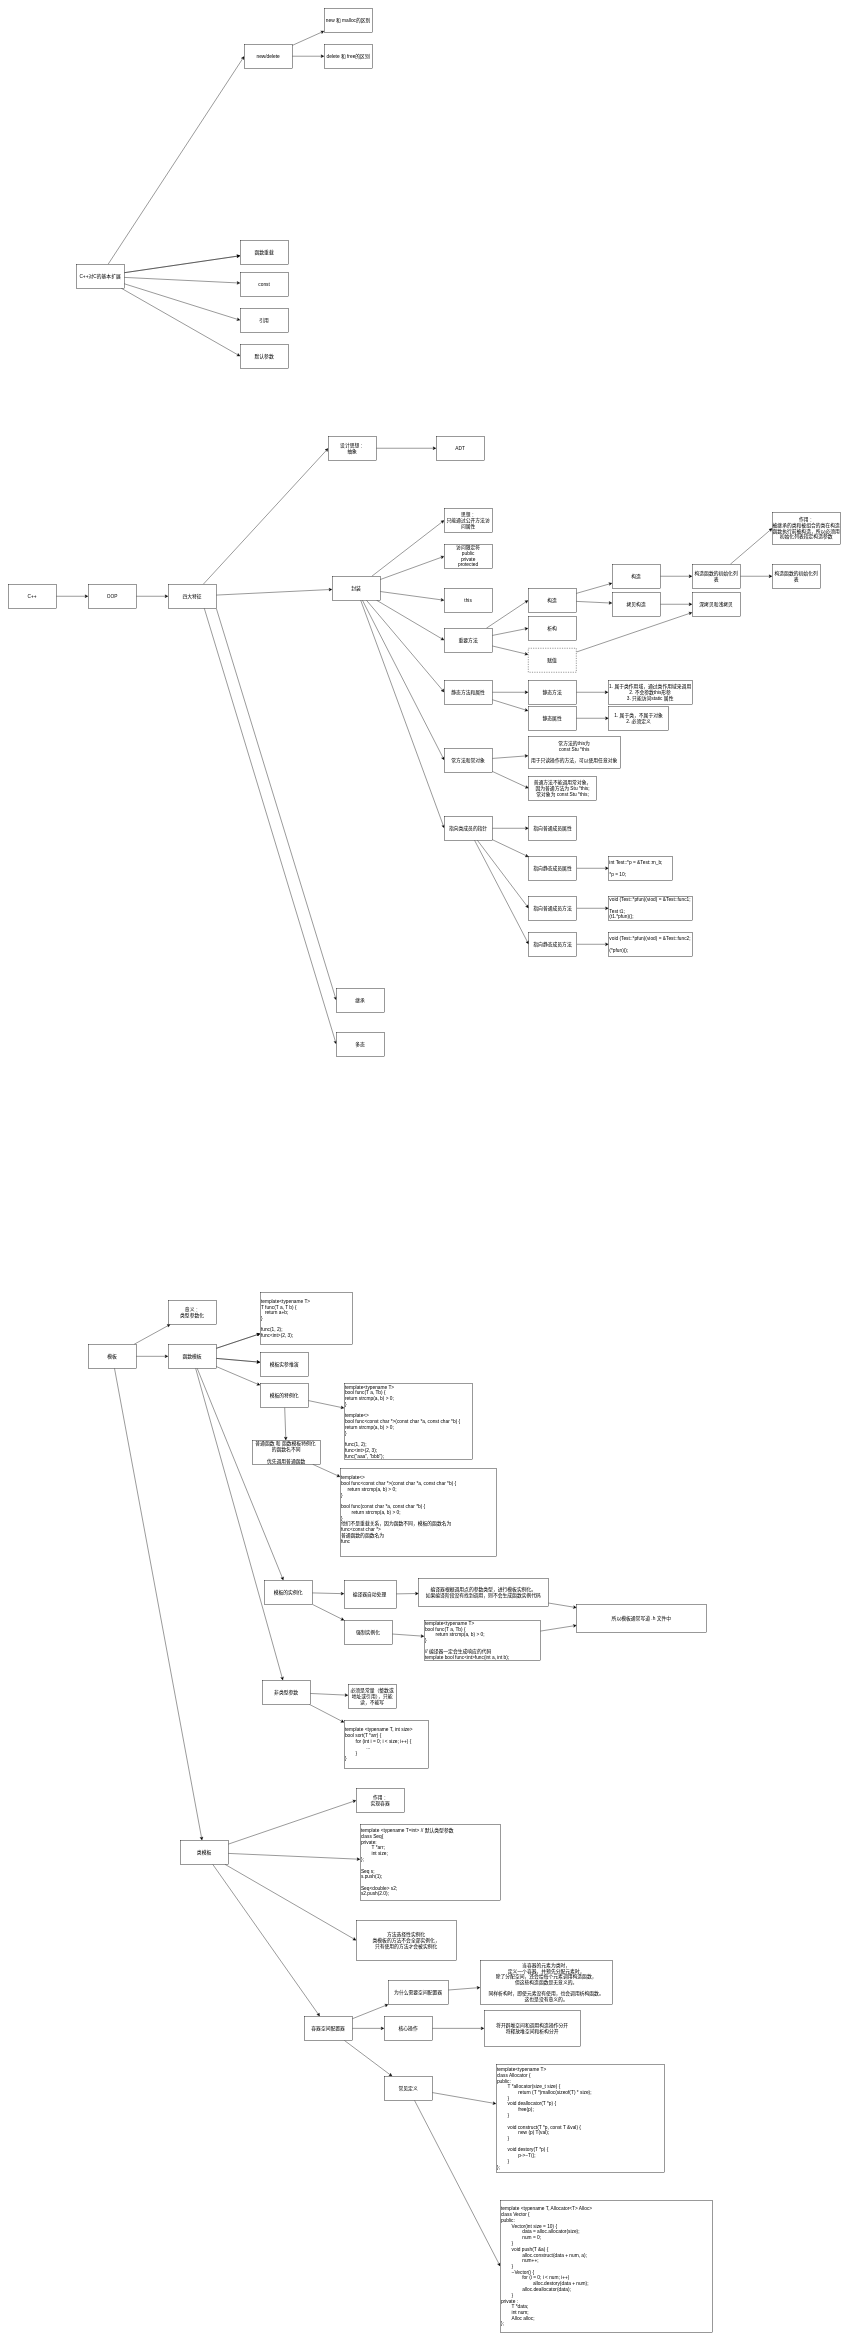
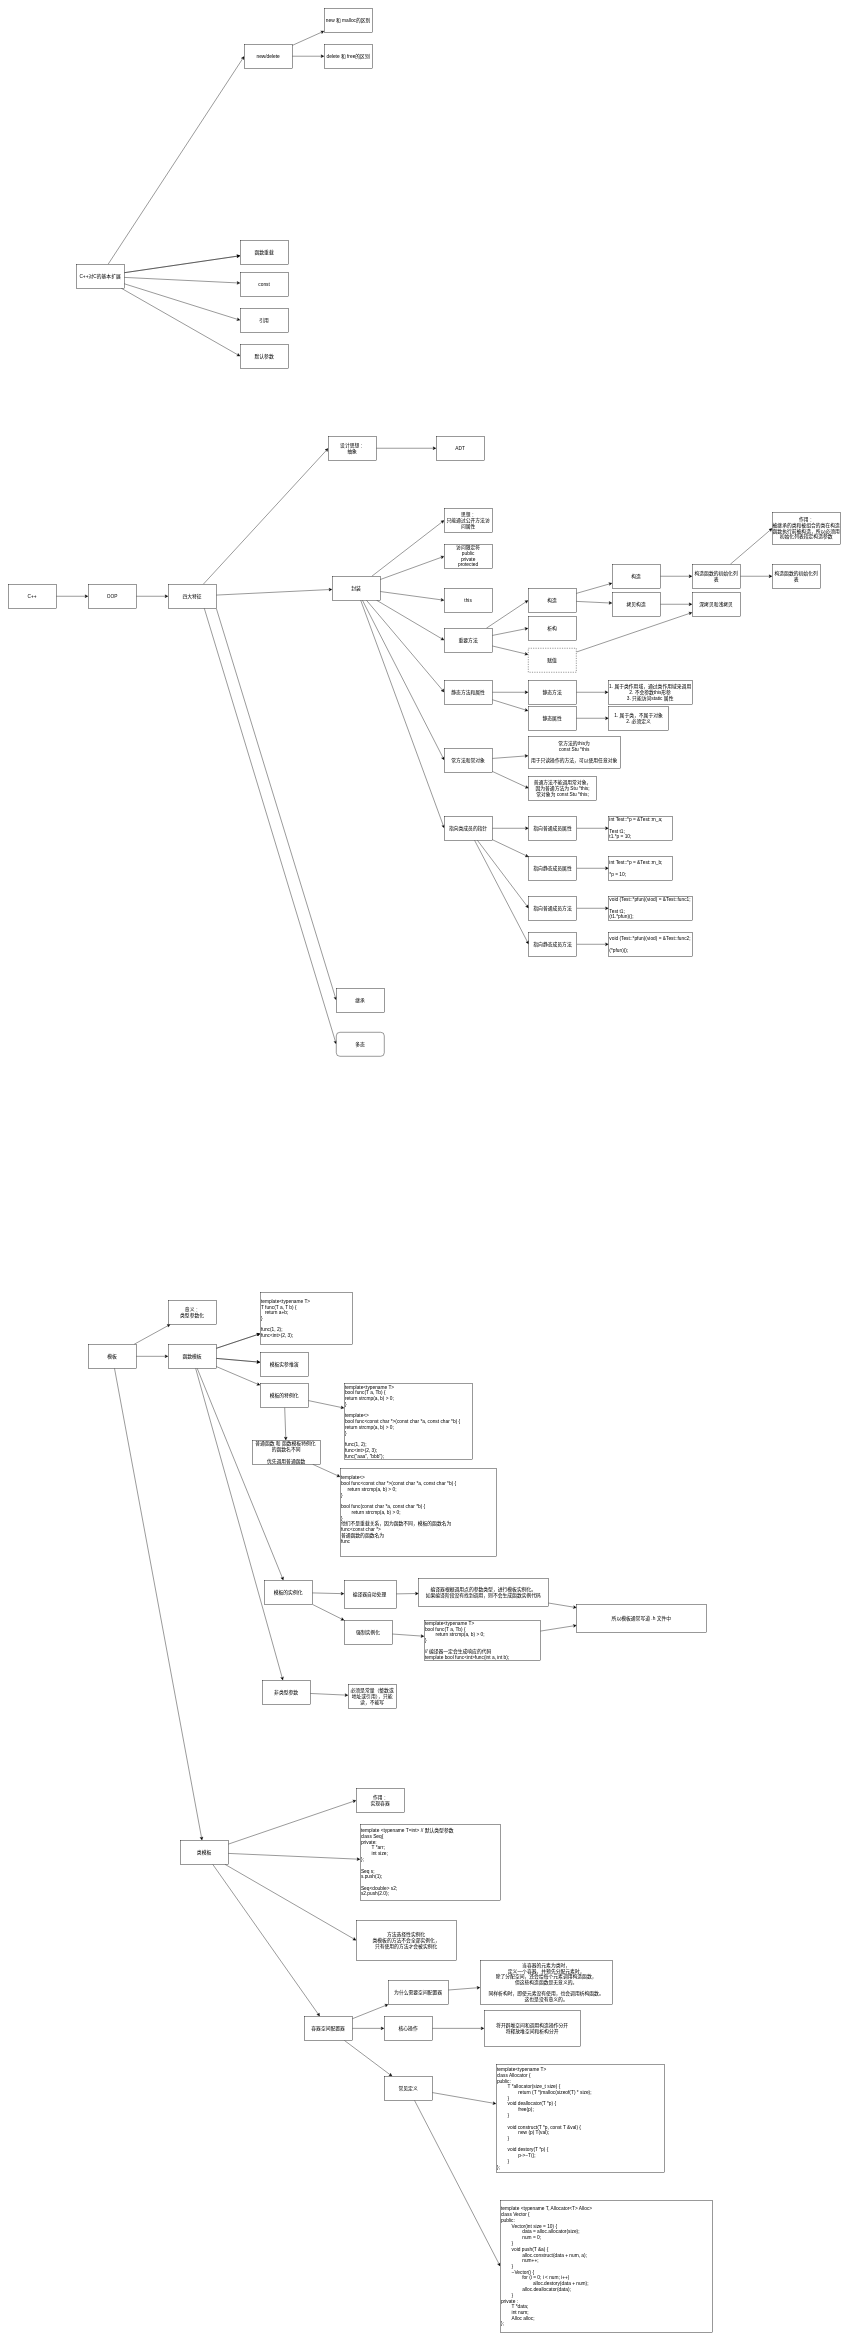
edge "指向普通成员属性" -> "int Test::*p = &Test::m_a; Test t1; t1.*p = 10;": added
node "int Test::*p = &Test::m_a; Test t1; t1.*p = 10;": added
node "多态": shape rectangle -> rounded rectangle
edge "非类型参数" -> "template <typename T, int size> bool sort(T *arr) { for (int i = 0; i < size; i++) { ... } }": removed
node "template <typename T, int size> bool sort(T *arr) { for (int i = 0; i < size; i++) { ... } }": removed
